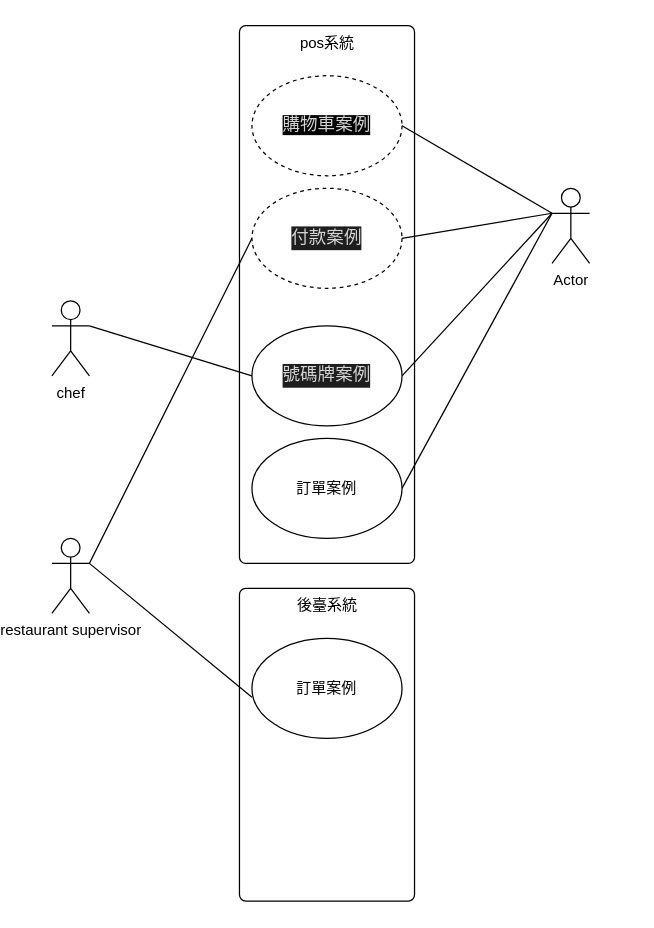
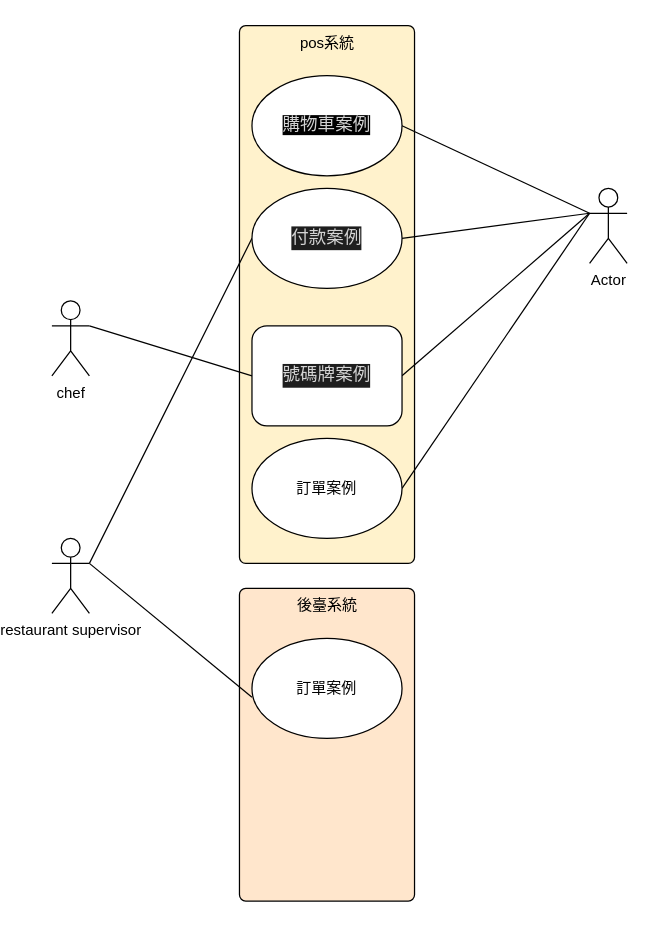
node "購物車案例": style dashed -> solid
node "Actor": moved (571, 226) -> (608, 226)
node "付款案例": style dashed -> solid
node "pos系統": fillcolor #ffffff -> #fff2cc
node "號碼牌案例": shape ellipse -> rounded rectangle
node "後臺系統": fillcolor #ffffff -> #ffe6cc
